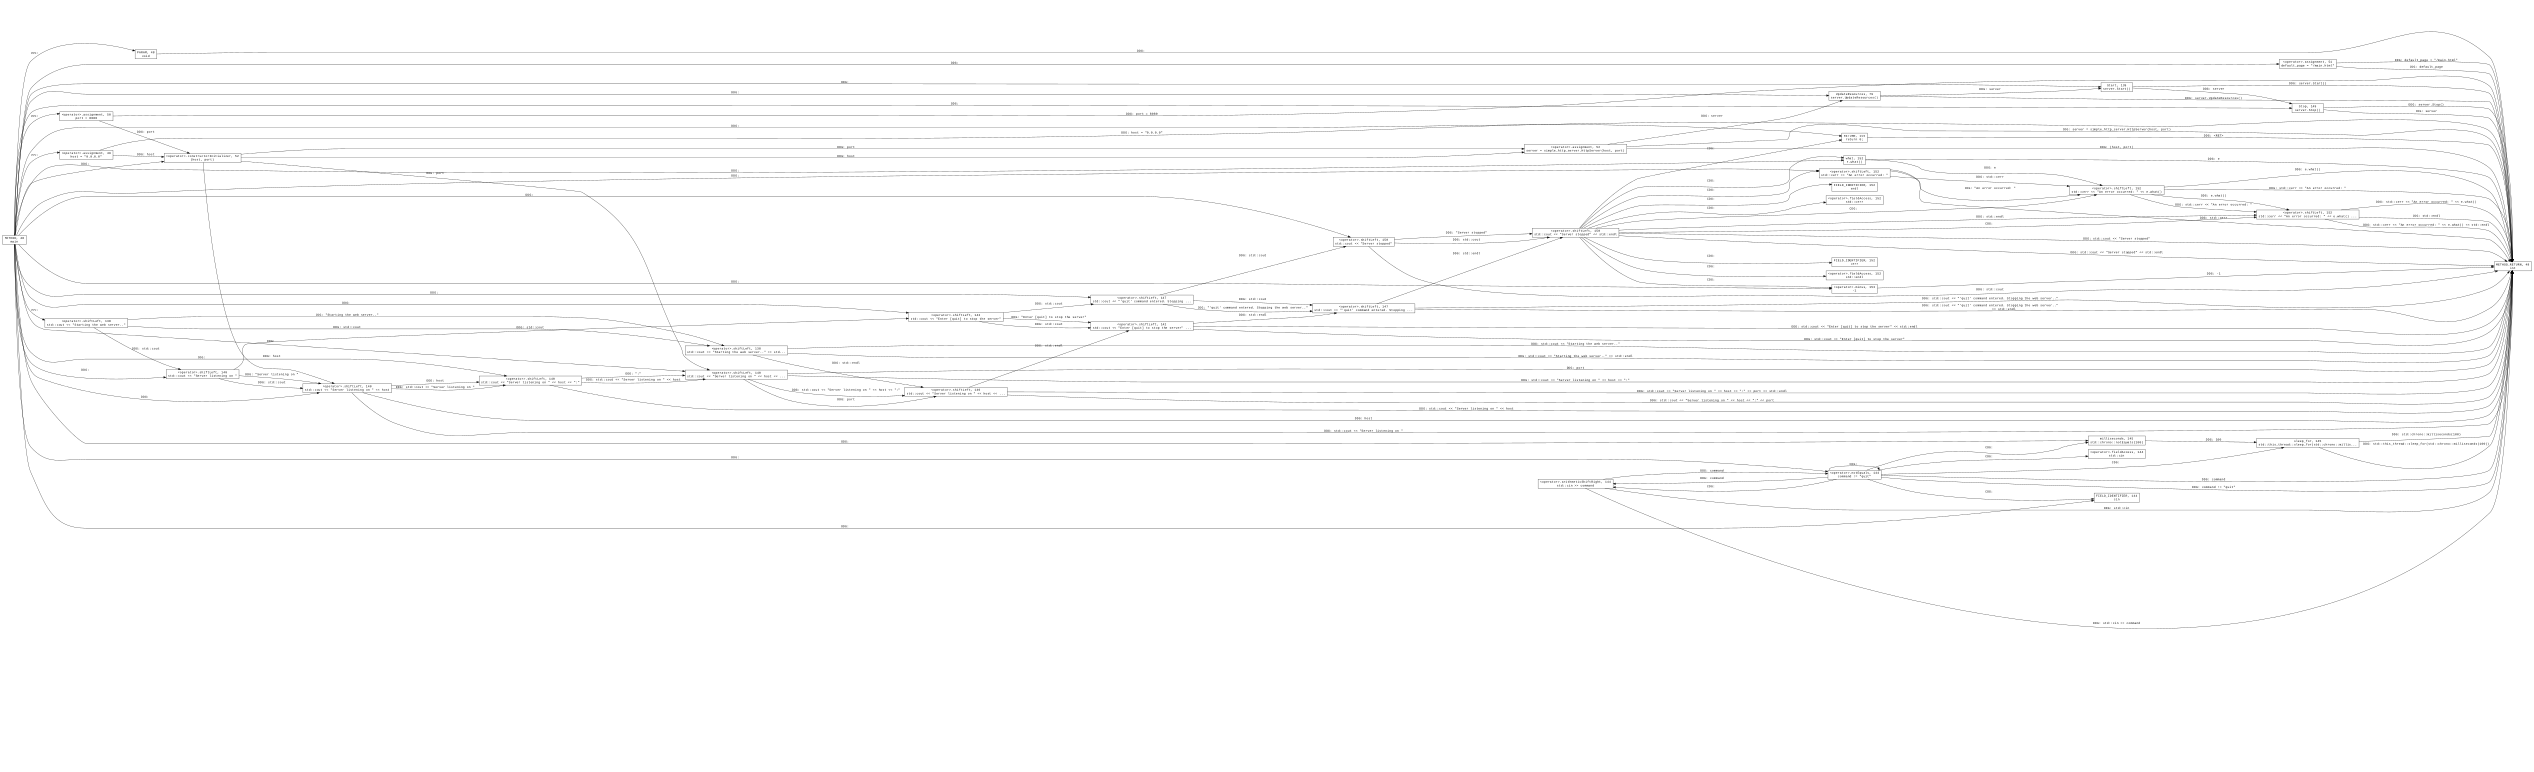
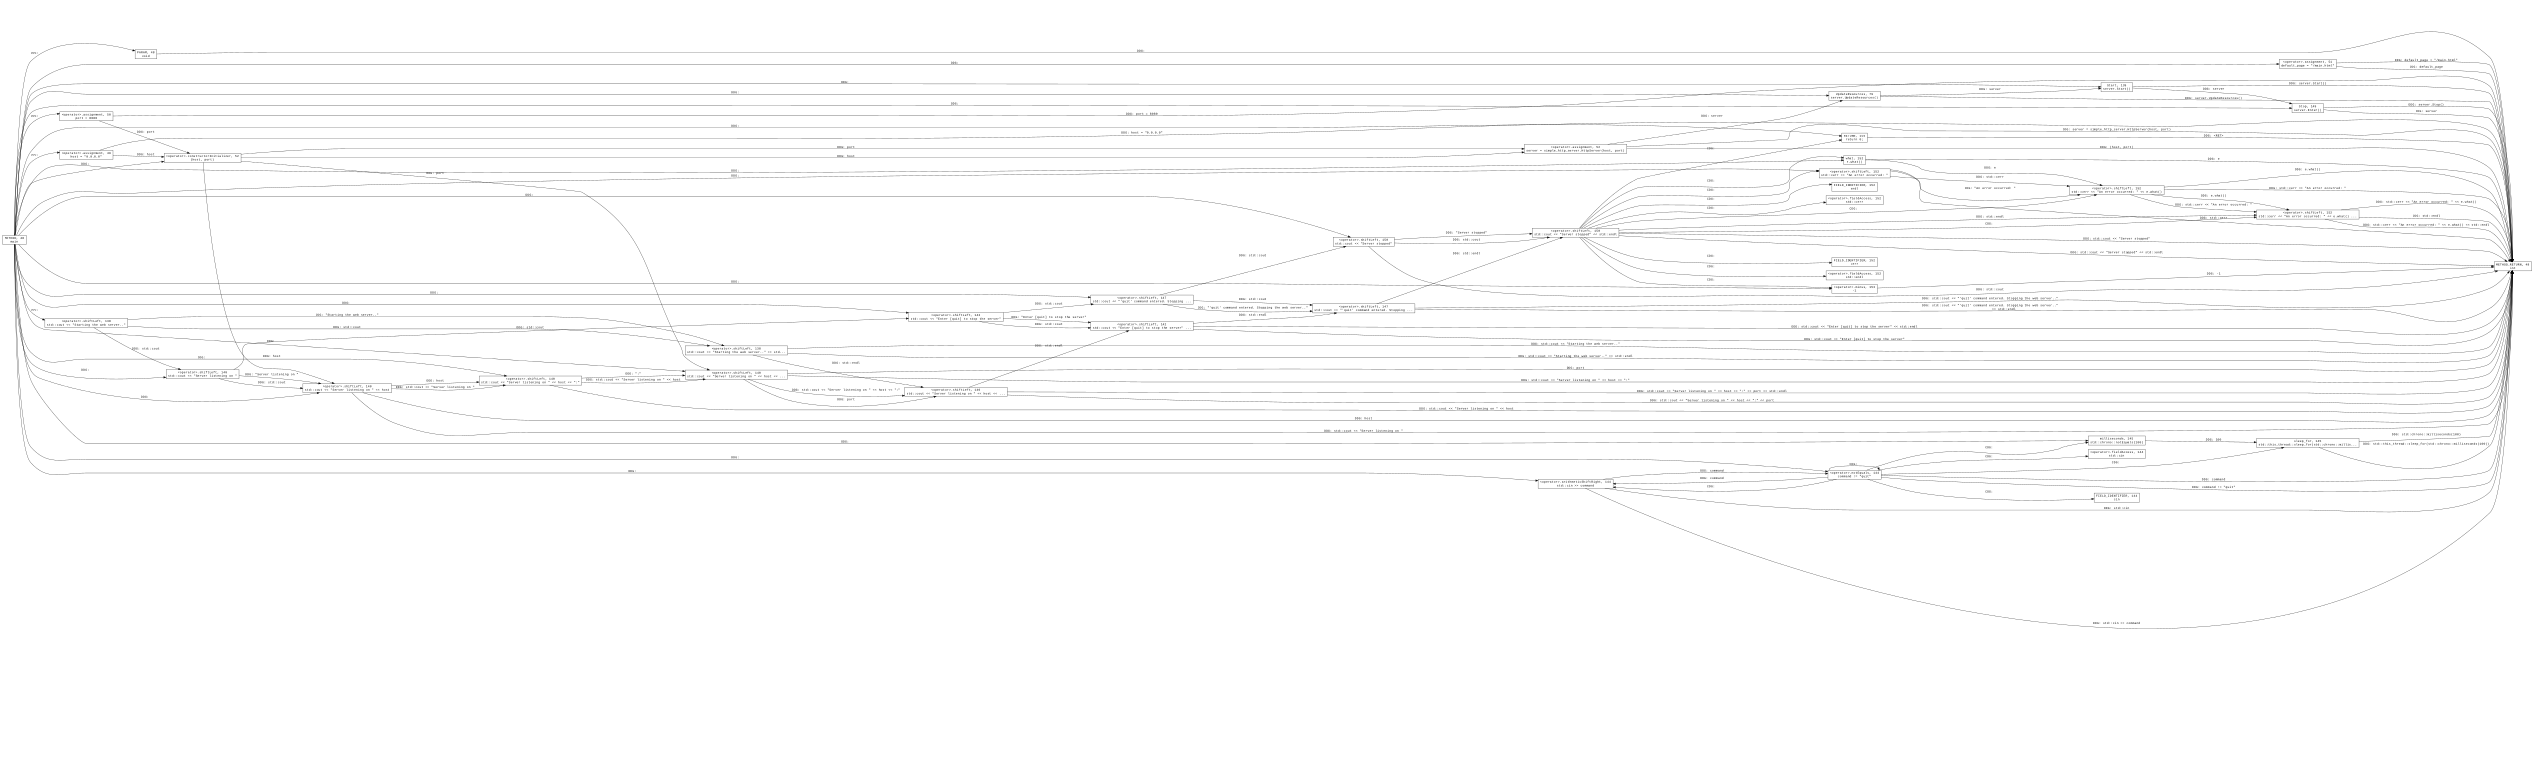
node "Stop, 149": text "server.Stop()" -> "server.Enter()"
edge "METHOD, 48" -> "FIELD_IDENTIFIER, 144": now "METHOD, 48" -> "<operator>.arithmeticShiftRight, 144"
